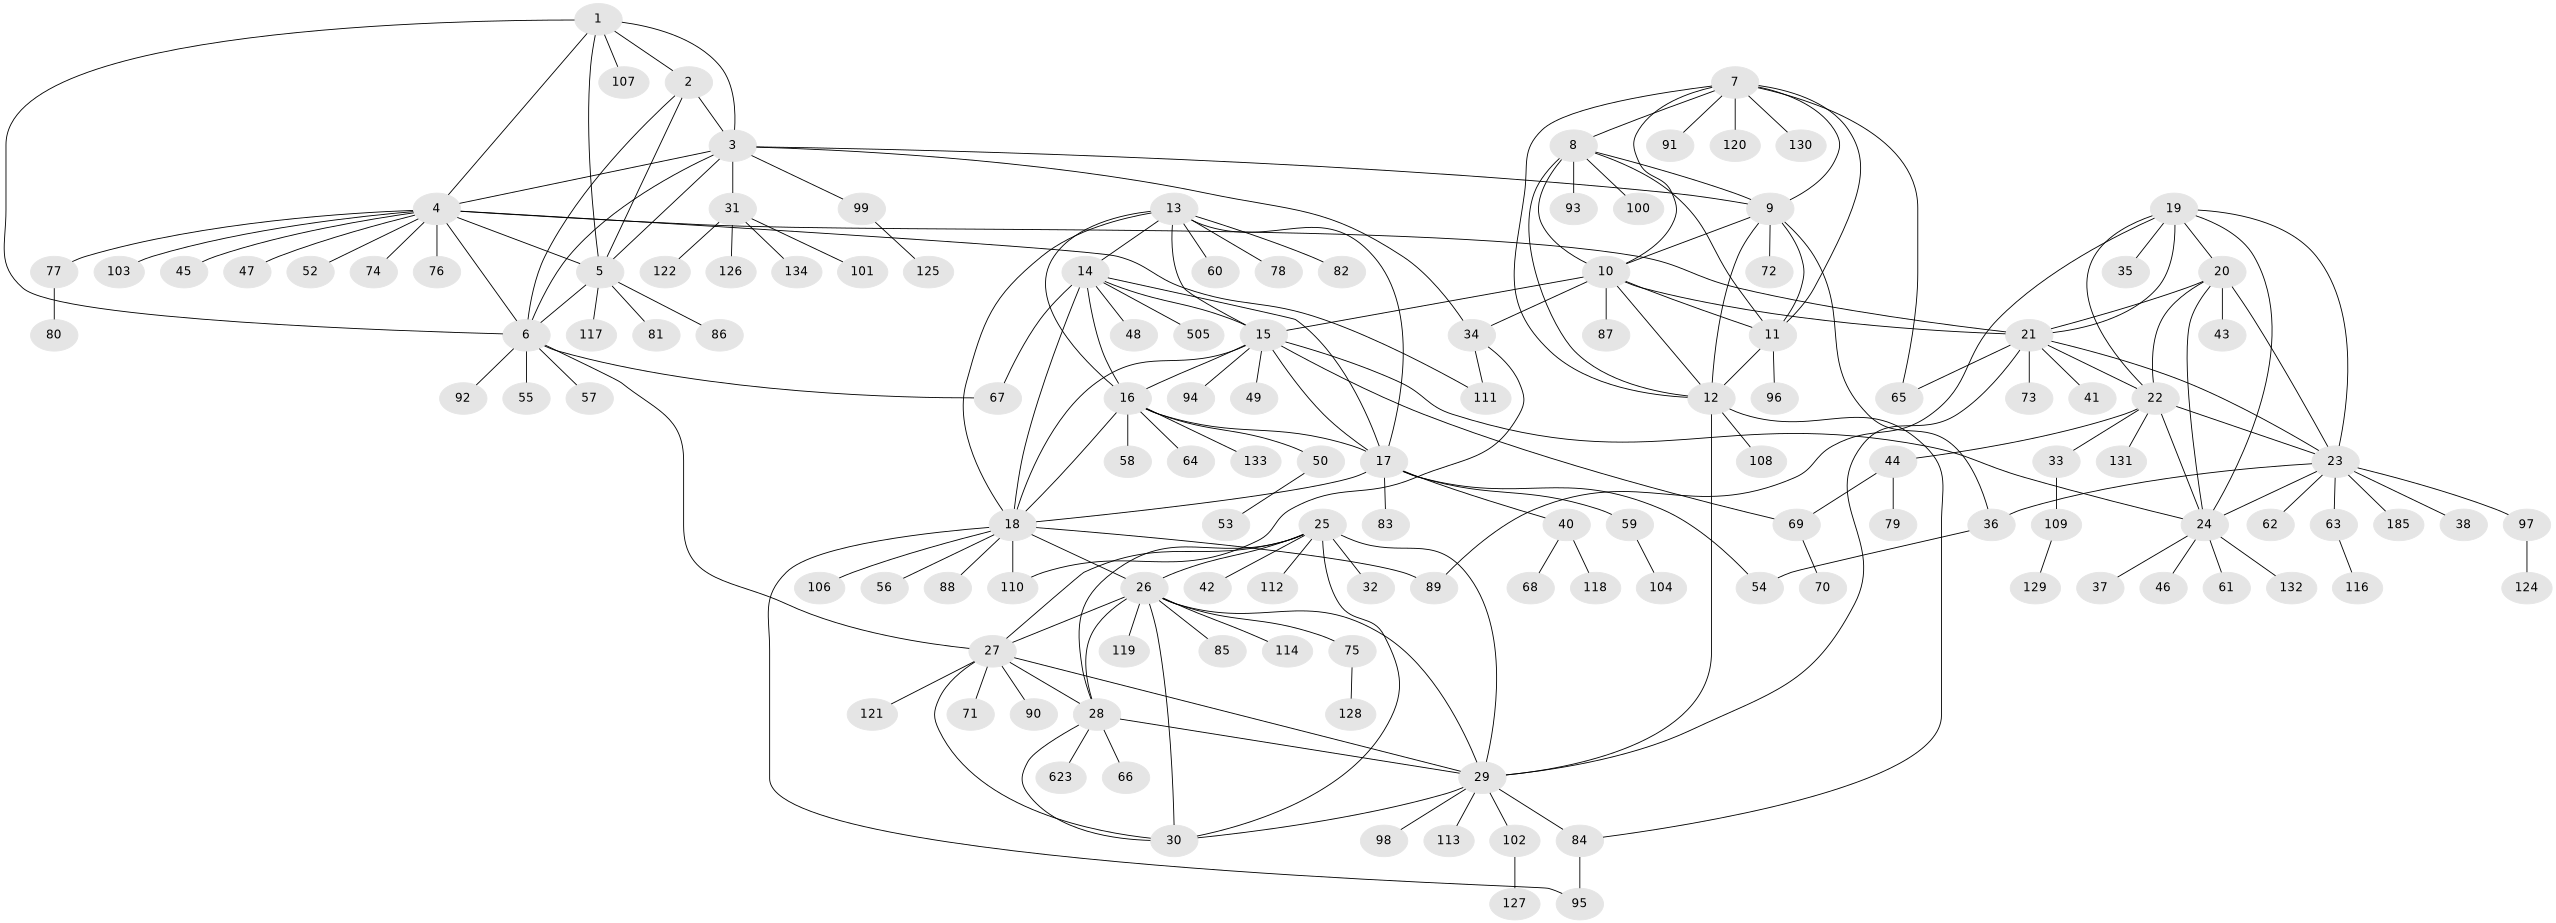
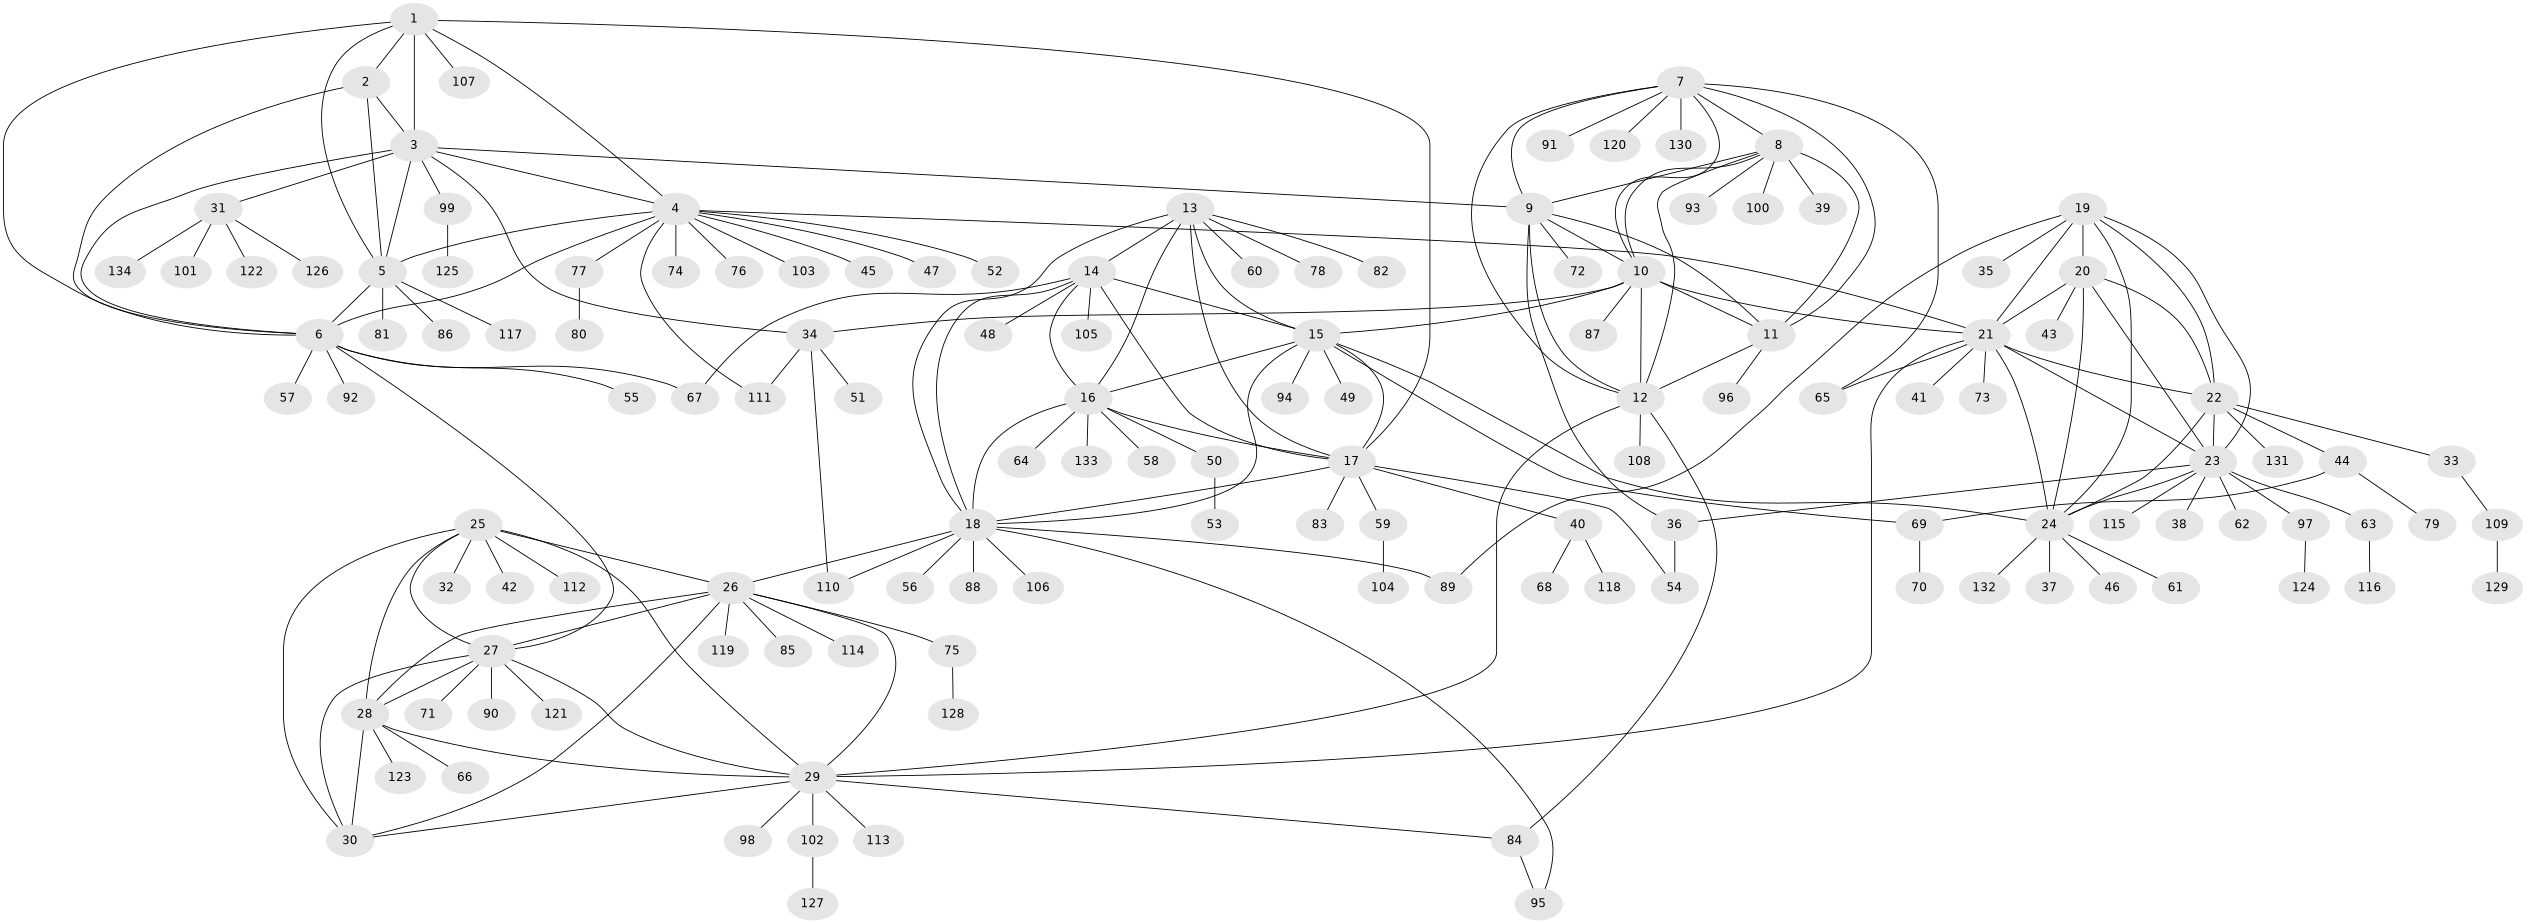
edge "1" -- "17": added
node "39": added
node "505": label "505" -> "105"
node "51": added
edge "21" -- "24": added
node "185": label "185" -> "115"
node "623": label "623" -> "123"
